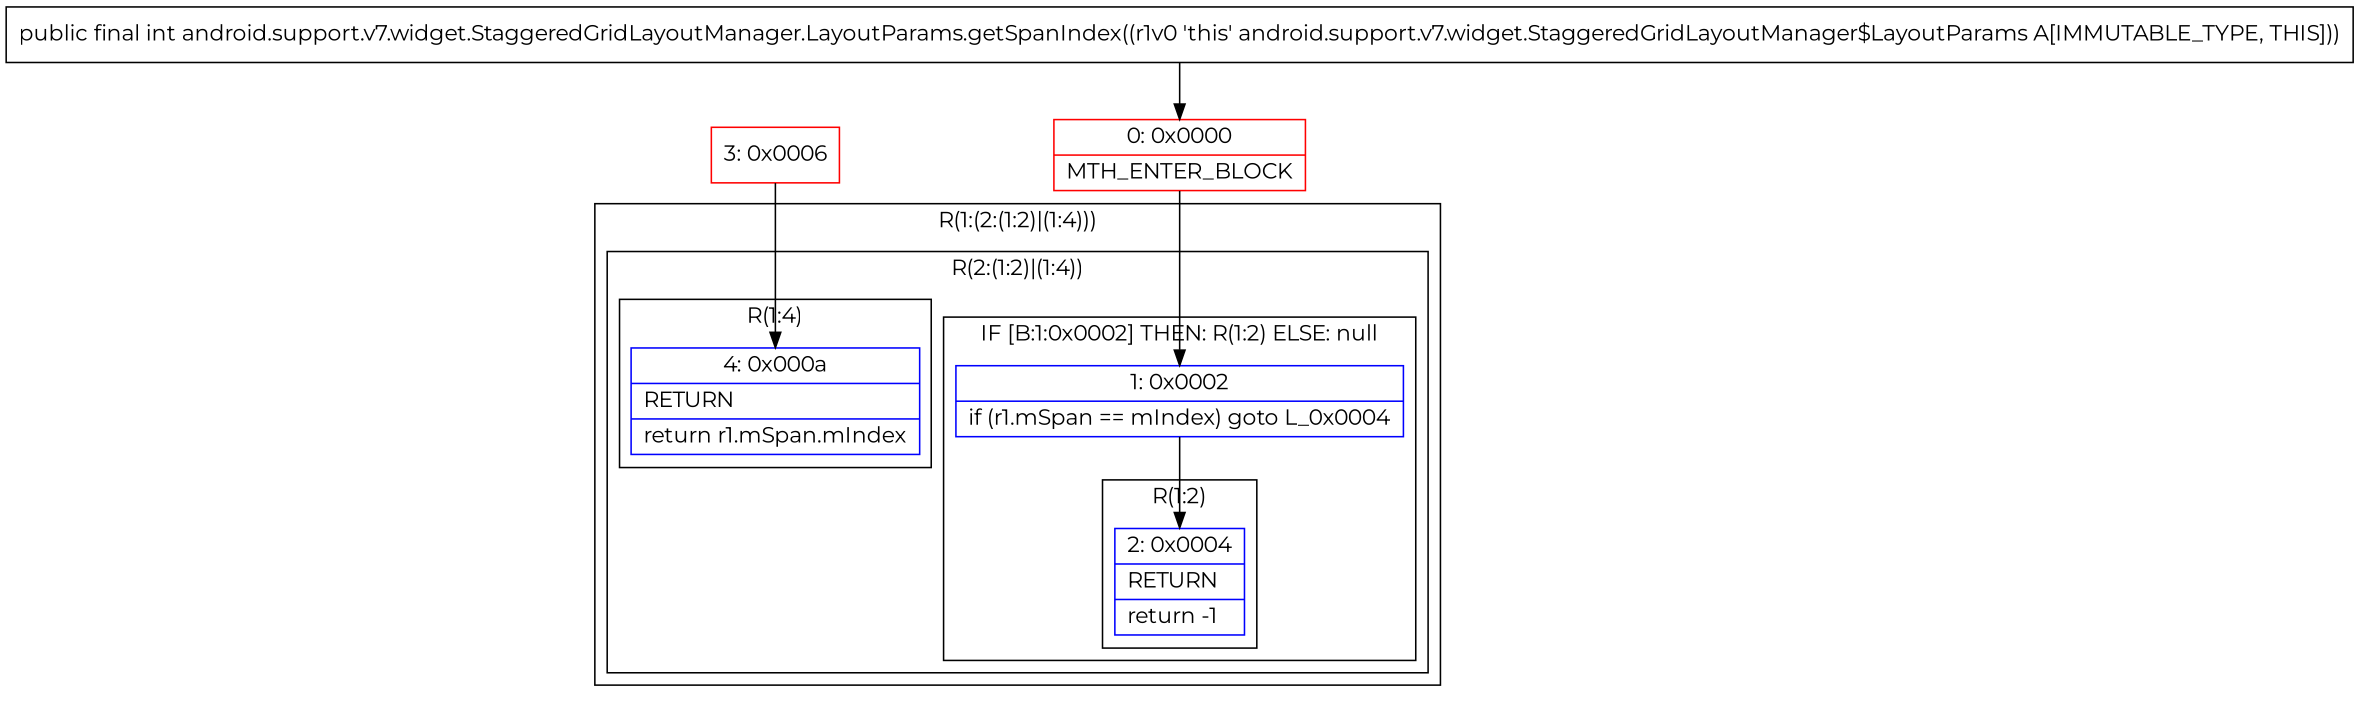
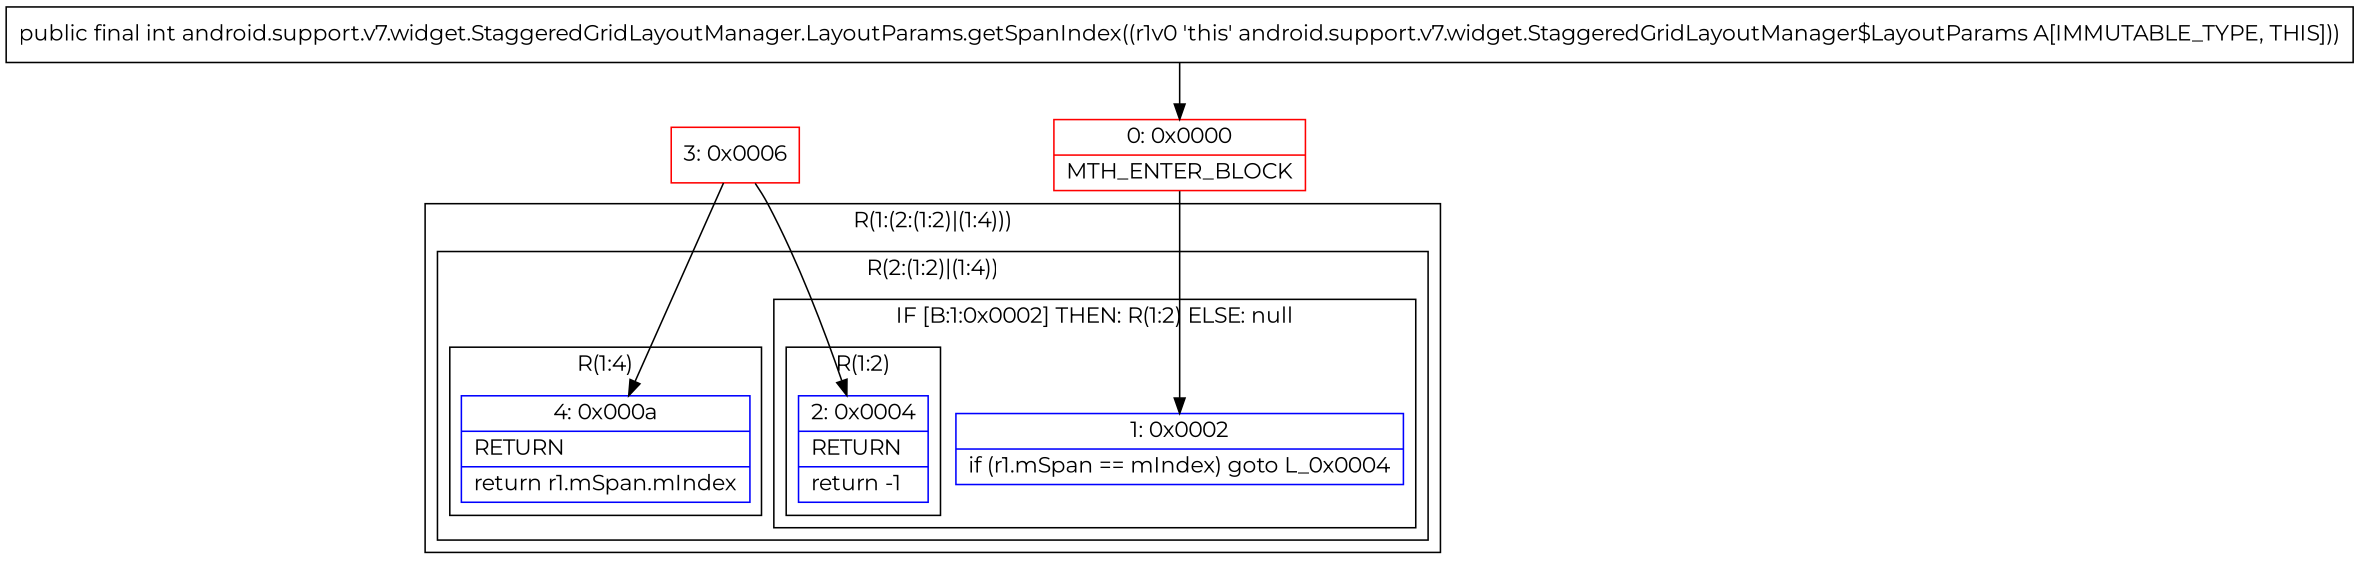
edge "1: 0x0002" -> "2: 0x0004": now "3: 0x0006" -> "2: 0x0004"
